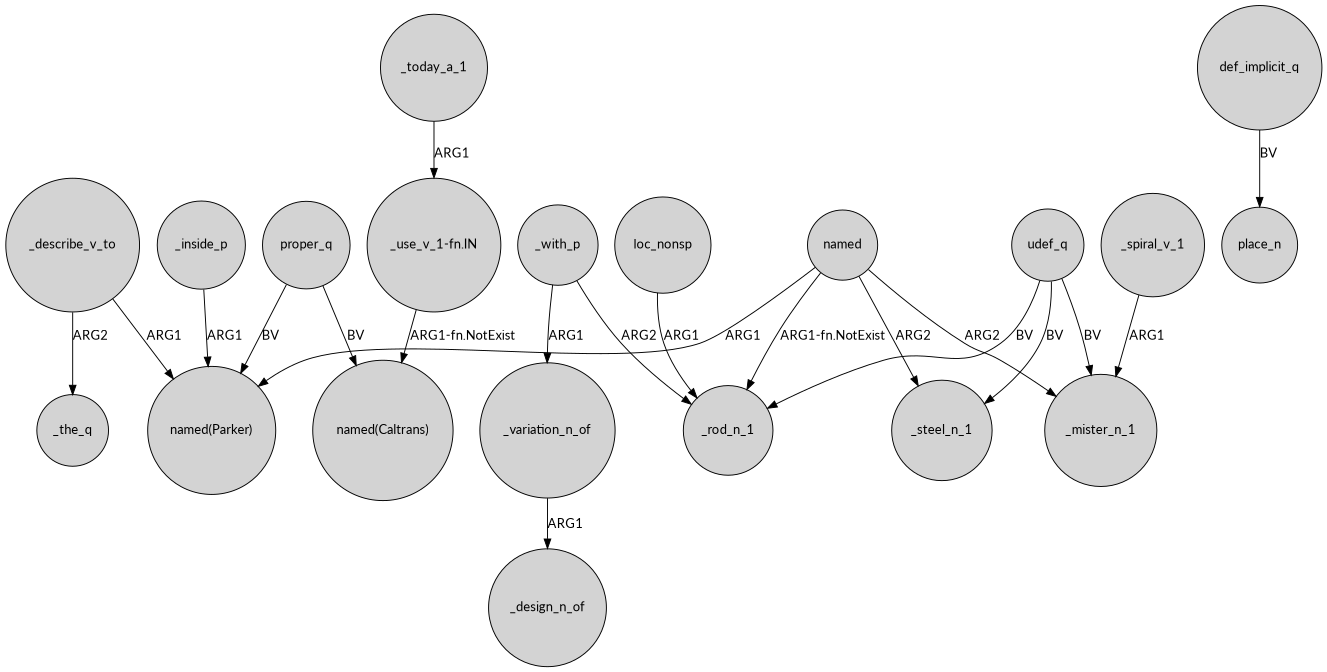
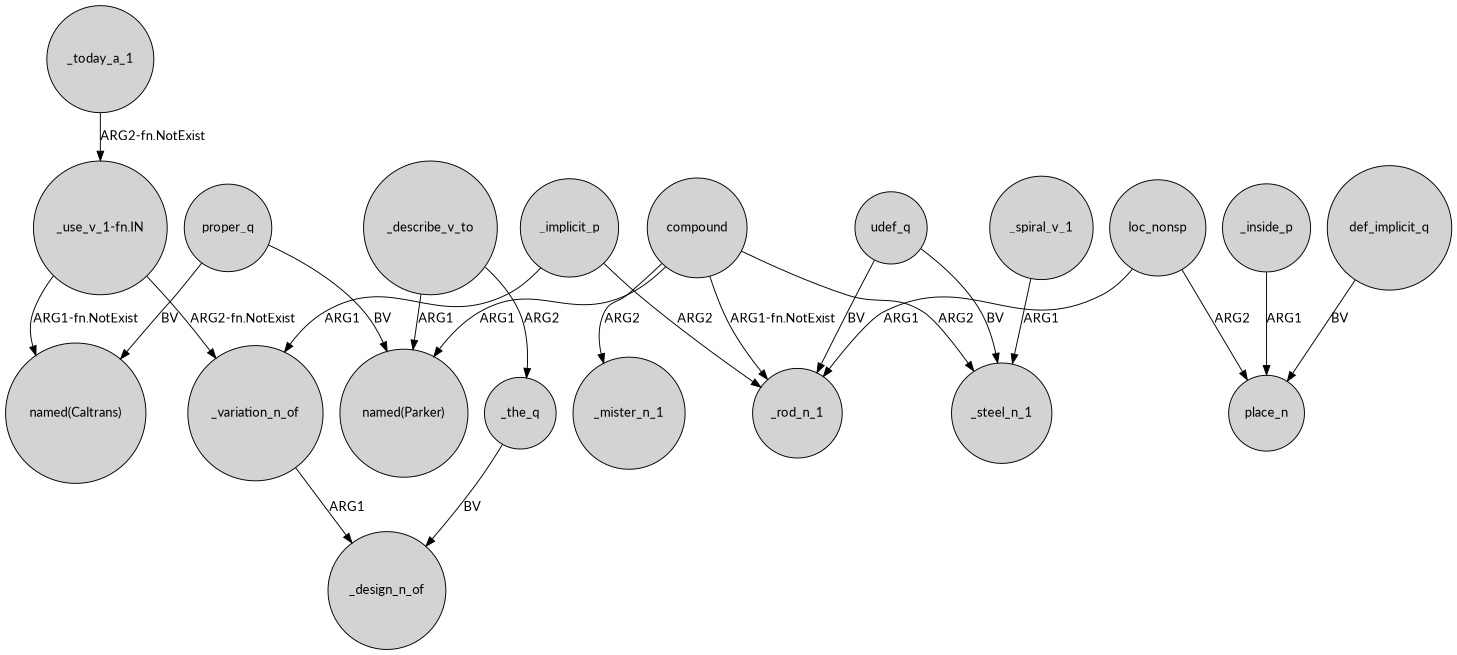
edge "_today_a_1" -> "_use_v_1-fn.IN": label "ARG1" -> "ARG2-fn.NotExist"
node "_with_p": label "_with_p" -> "_implicit_p"
node "named": label "named" -> "compound"
edge "_use_v_1-fn.IN" -> "_variation_n_of": added, label "ARG2-fn.NotExist"
edge "loc_nonsp" -> "place_n": added, label "ARG2"
edge "udef_q" -> "_mister_n_1": removed, label "BV"
edge "_inside_p" -> "named(Parker)": now "_inside_p" -> "place_n"
edge "_spiral_v_1" -> "_mister_n_1": now "_spiral_v_1" -> "_steel_n_1"
edge "_the_q" -> "_design_n_of": added, label "BV"
